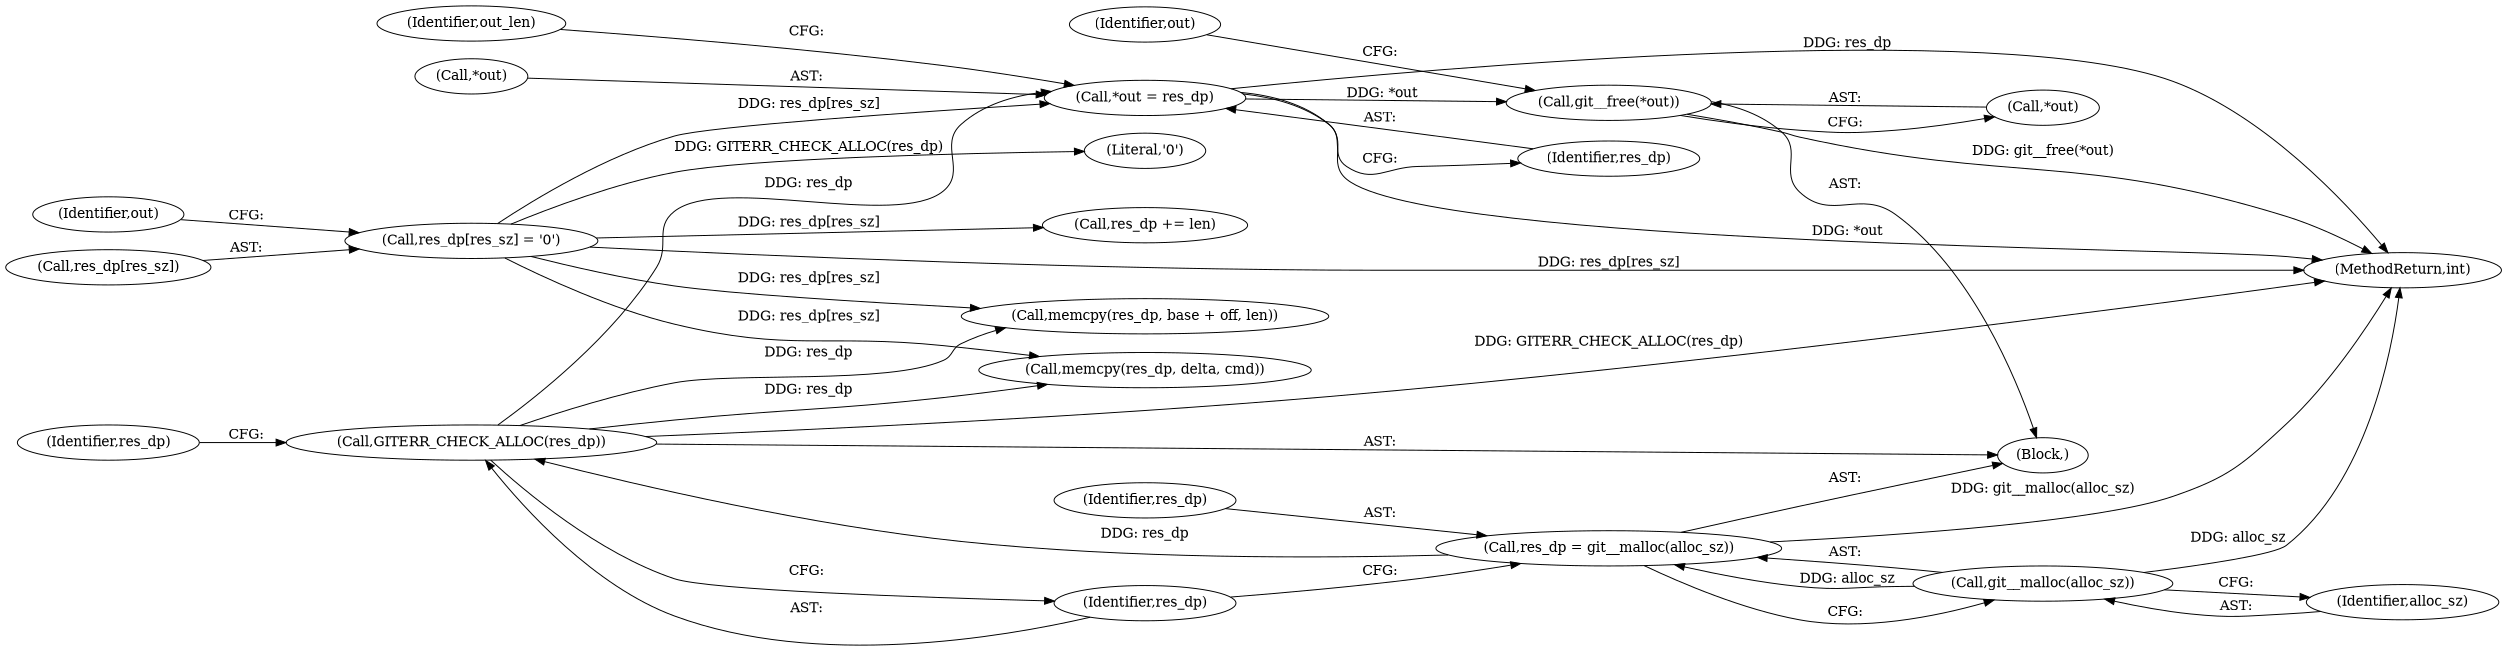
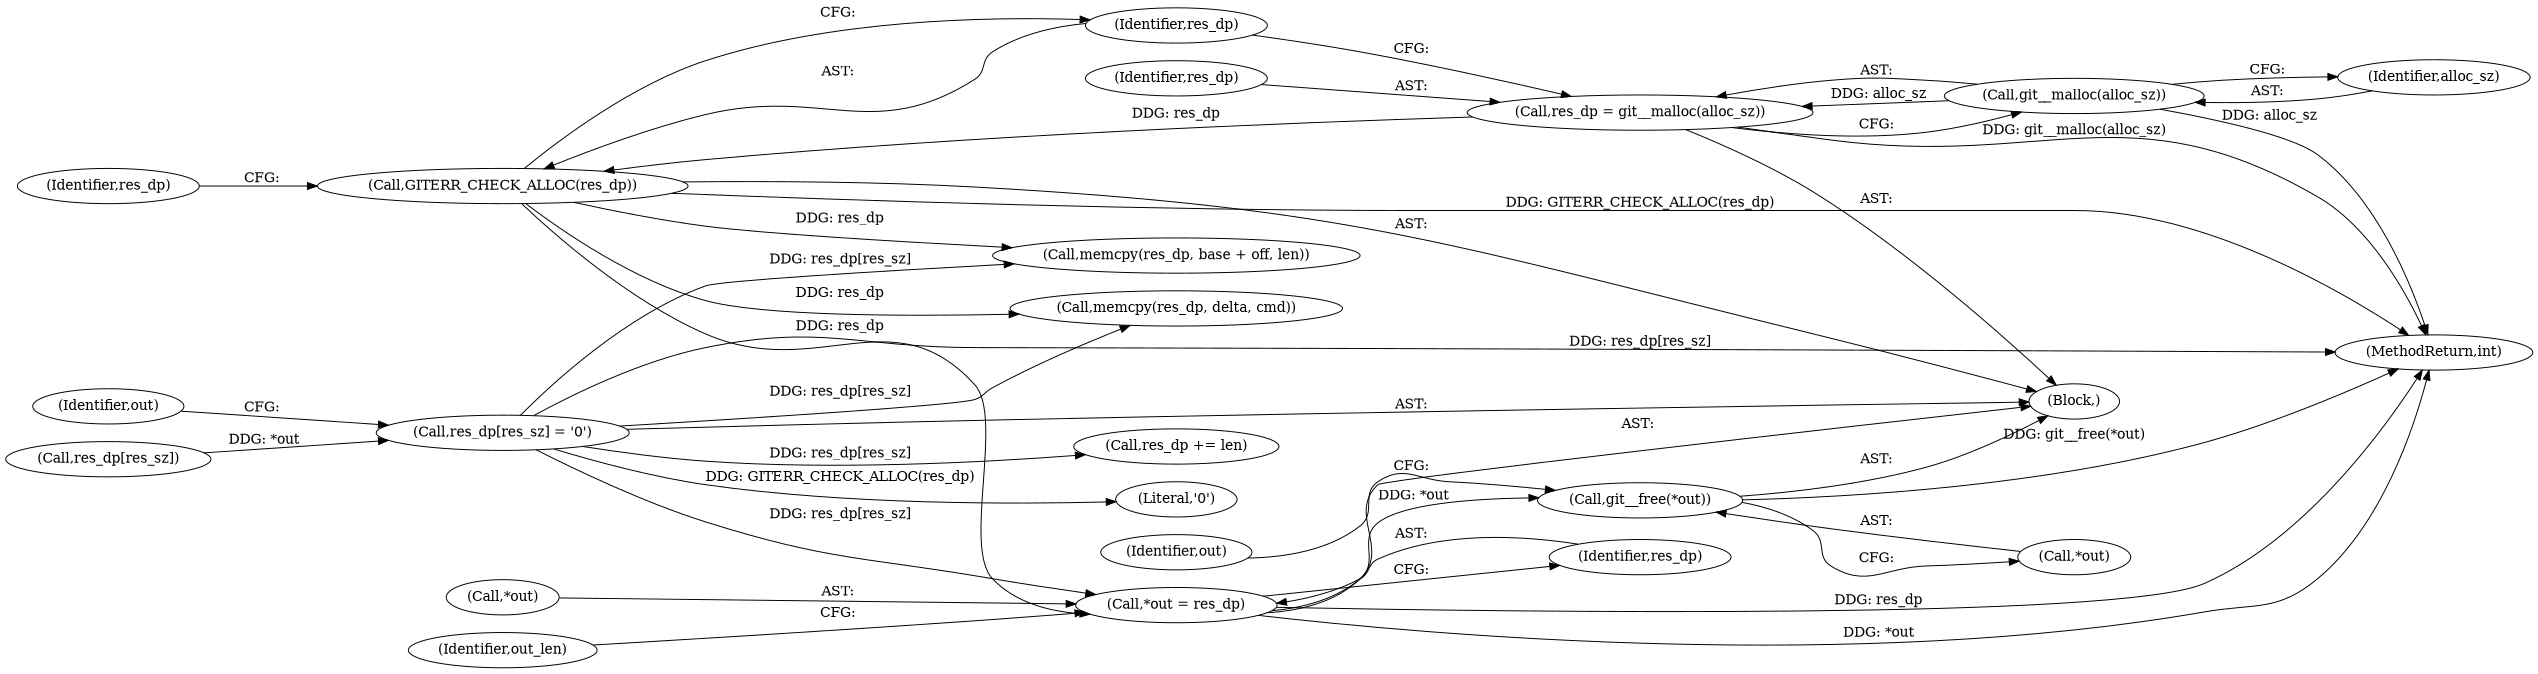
edge "(Call,res_dp[res_sz])" -> "(Call,res_dp[res_sz] = '0')": label "AST: " -> "DDG: *out"
edge "(Call,res_dp[res_sz] = '0')" -> "(Block,)": added, label "AST:"
edge "(Call,*out = res_dp)" -> "(Block,)": added, label "AST:"
